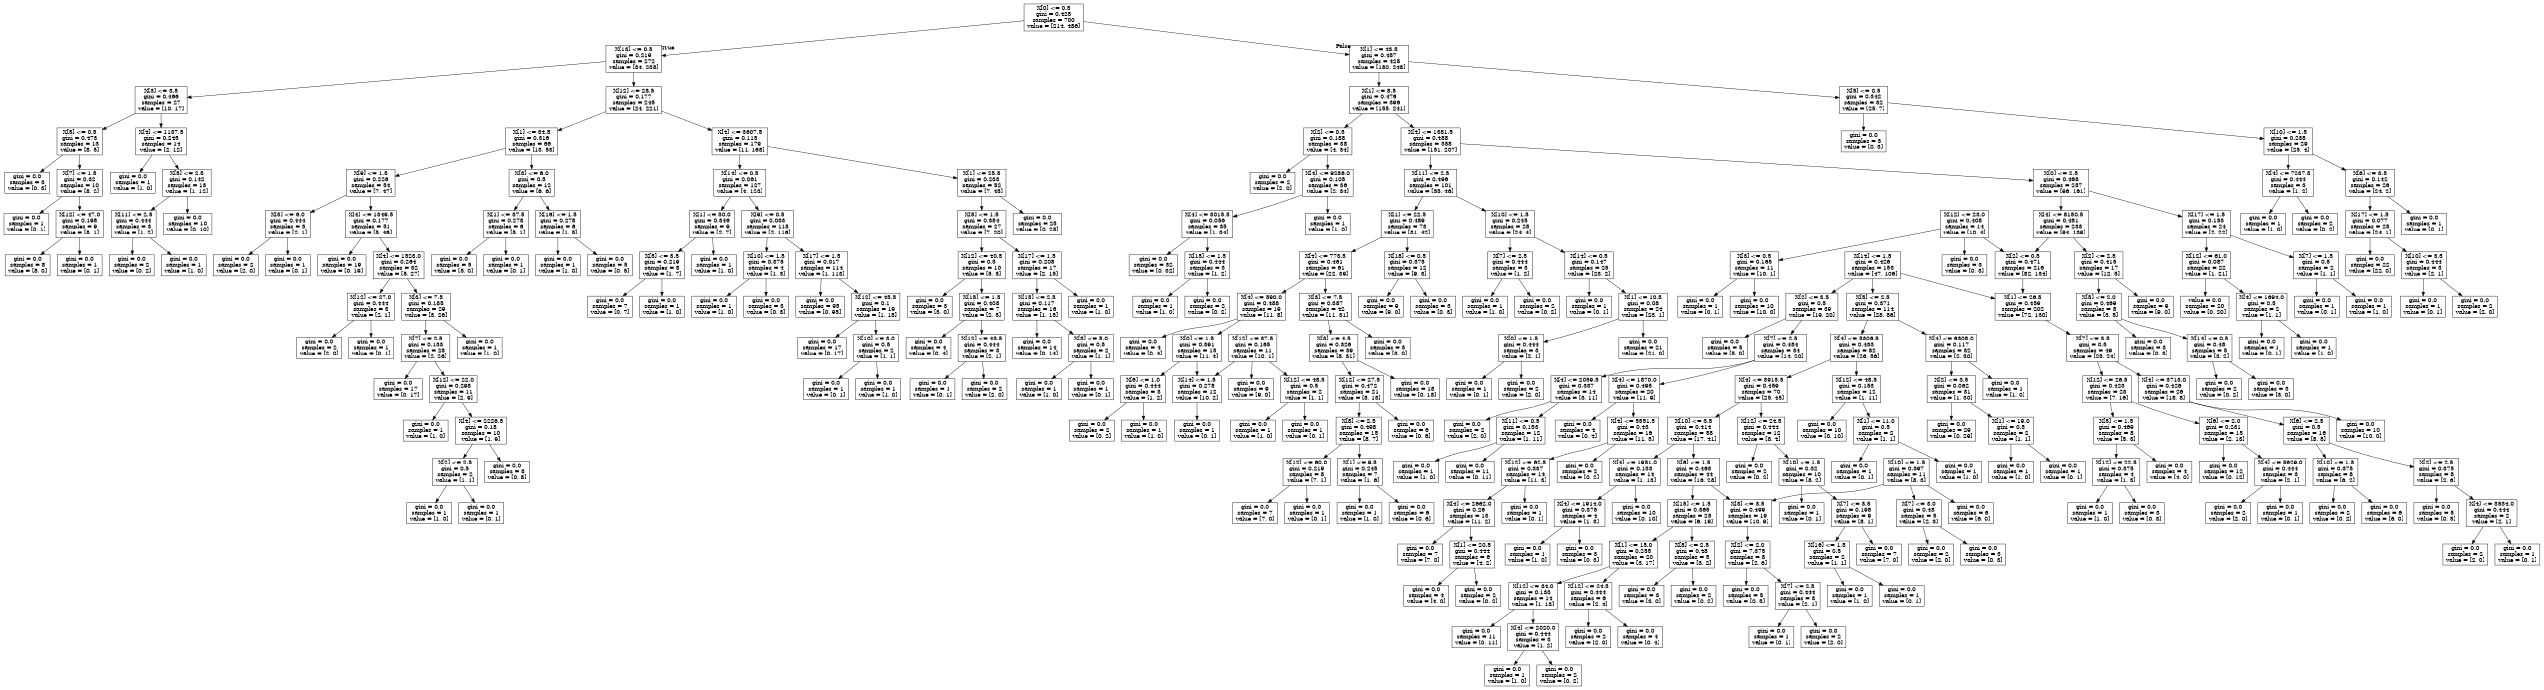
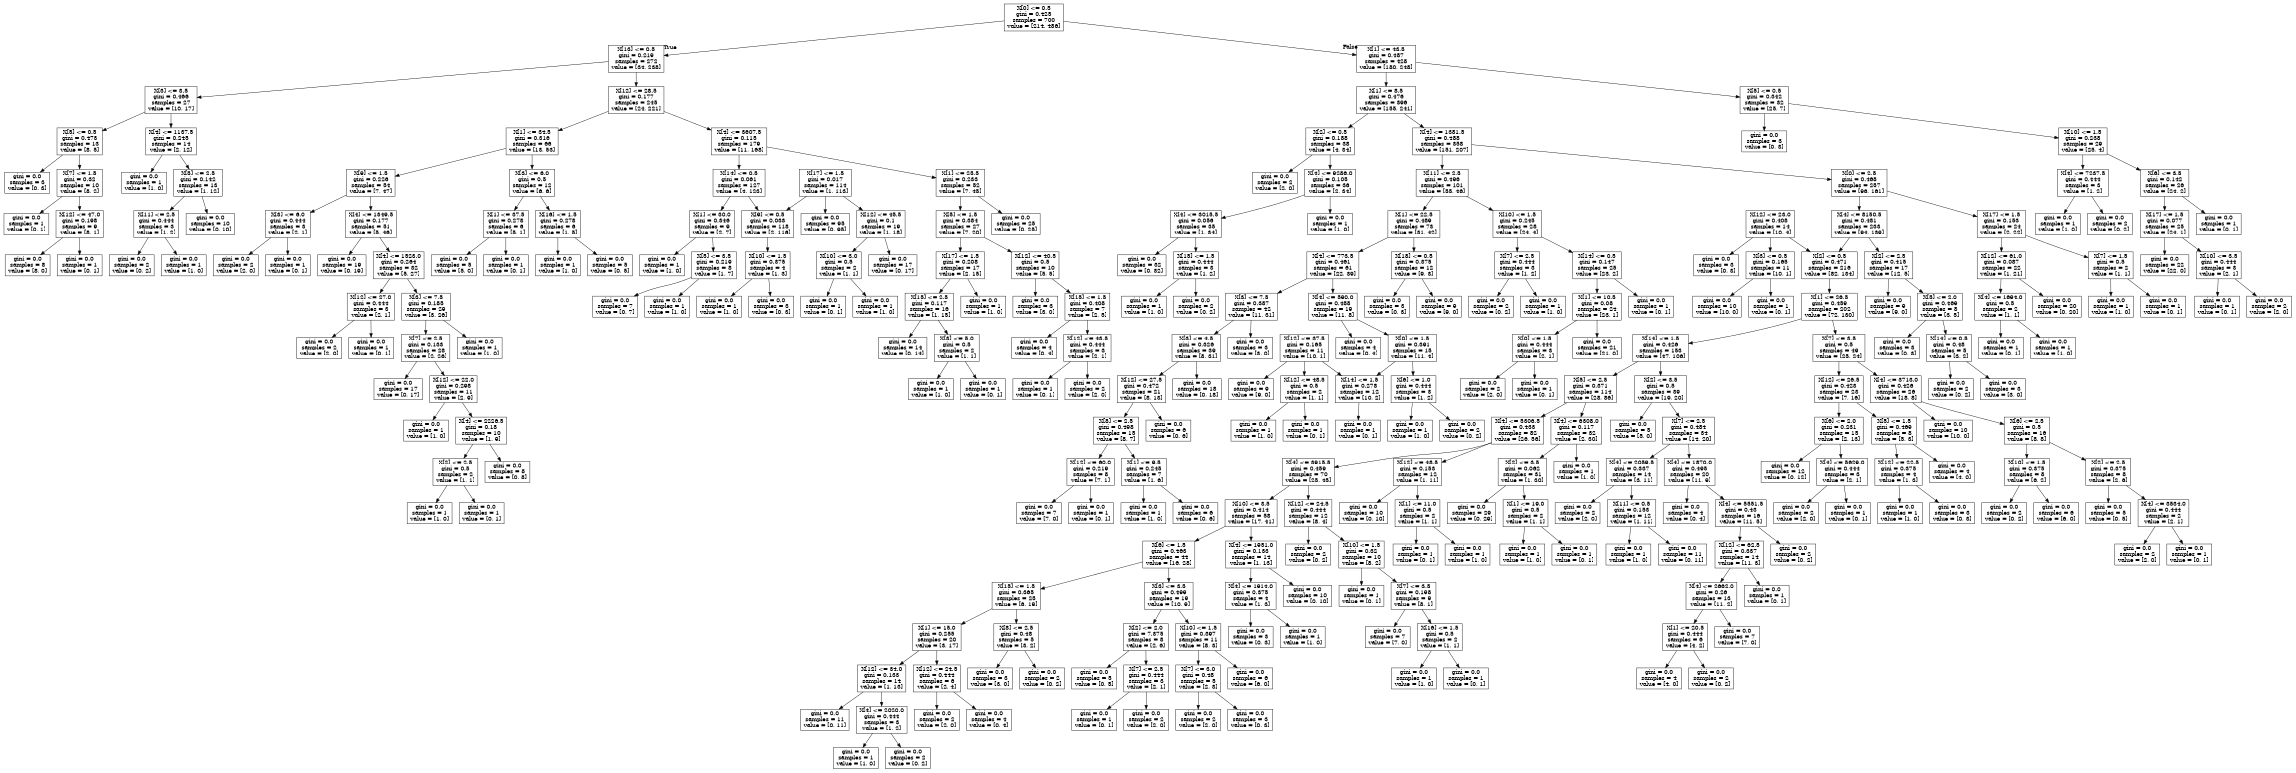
edge "X[9] <= 0.5 gini = 0.033 samples = 118 value = [2, 116]" -> "X[17] <= 1.5 gini = 0.017 samples = 114 value = [1, 113]": reversed
edge "X[14] <= 1.5 gini = 0.426 samples = 153 value = [47, 106]" -> "X[1] <= 26.5 gini = 0.459 samples = 202 value = [72, 130]": reversed
node "value = 0.0 samples = 20 value = [0, 20]": label "value = 0.0 samples = 20 value = [0, 20]" -> "gini = 0.0 samples = 20 value = [0, 20]"
edge "X[10] <= 1.5 gini = 0.397 samples = 11 value = [8, 3]" -> "X[3] <= 3.5 gini = 0.499 samples = 19 value = [10, 9]": reversed
